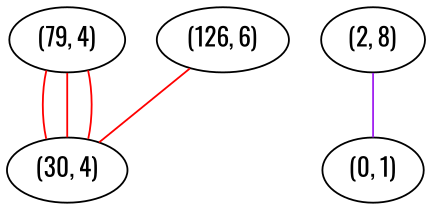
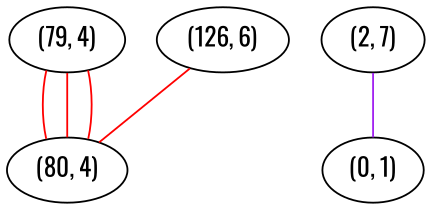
node "(2, 8)": label "(2, 8)" -> "(2, 7)"
node "(30, 4)": label "(30, 4)" -> "(80, 4)"
